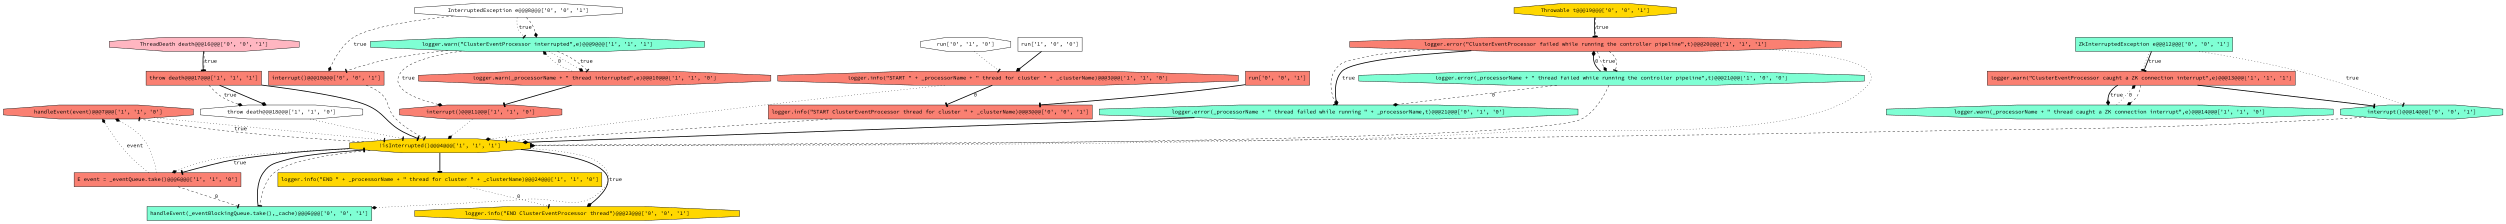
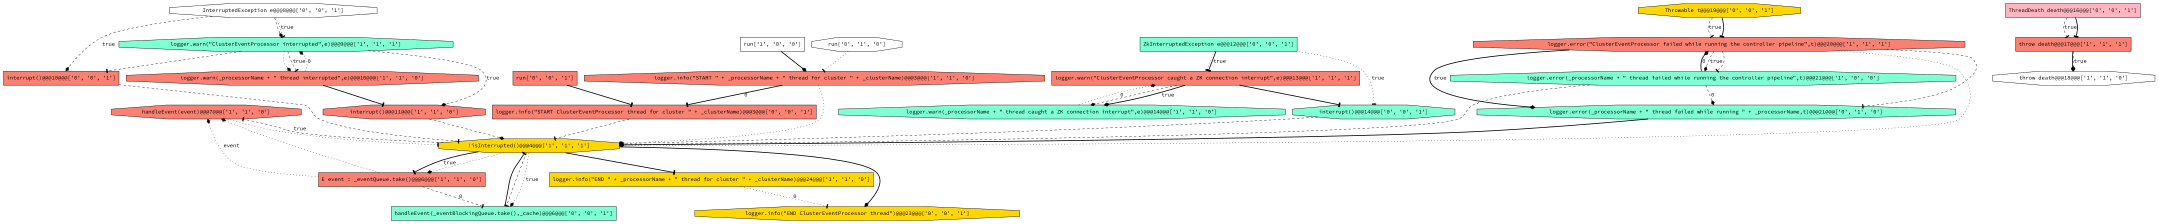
node "ThreadDeath death@@@16@@@['0', '0', '1']": shape octagon -> box
edge "throw death@@@17@@@['1', '1', '1']" -> "!isInterrupted()@@@4@@@['1', '1', '1']": removed
edge "interrupt()@@@11@@@['1', '1', '0']" -> "!isInterrupted()@@@4@@@['1', '1', '1']": style dotted -> dashed
edge "throw death@@@18@@@['1', '1', '0']" -> "!isInterrupted()@@@4@@@['1', '1', '1']": removed
